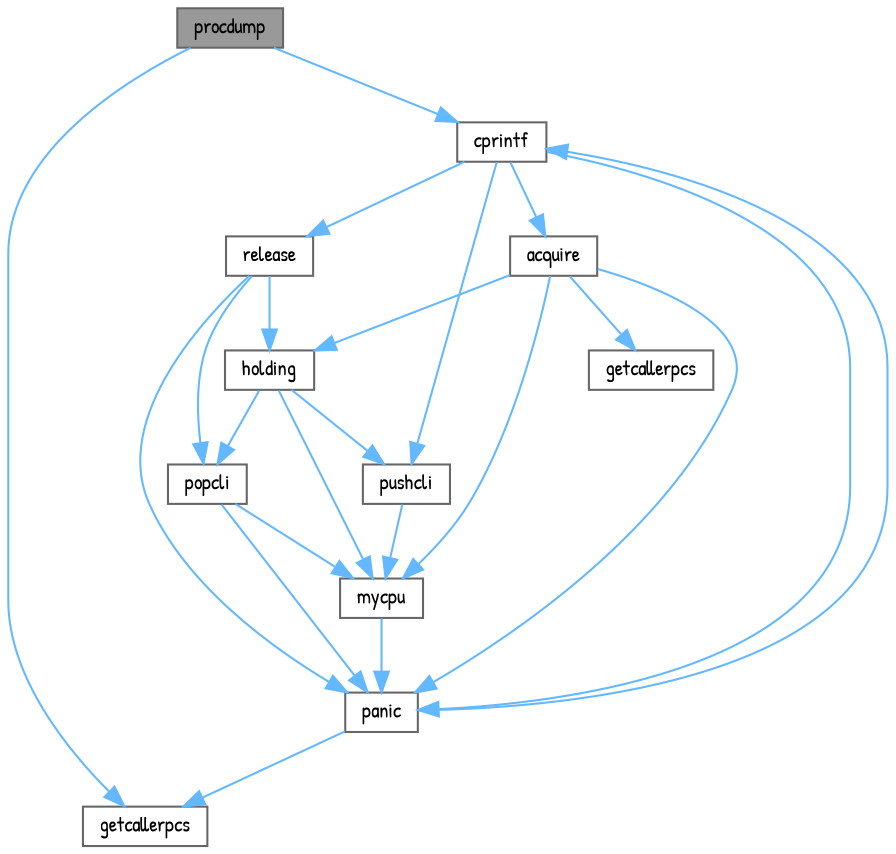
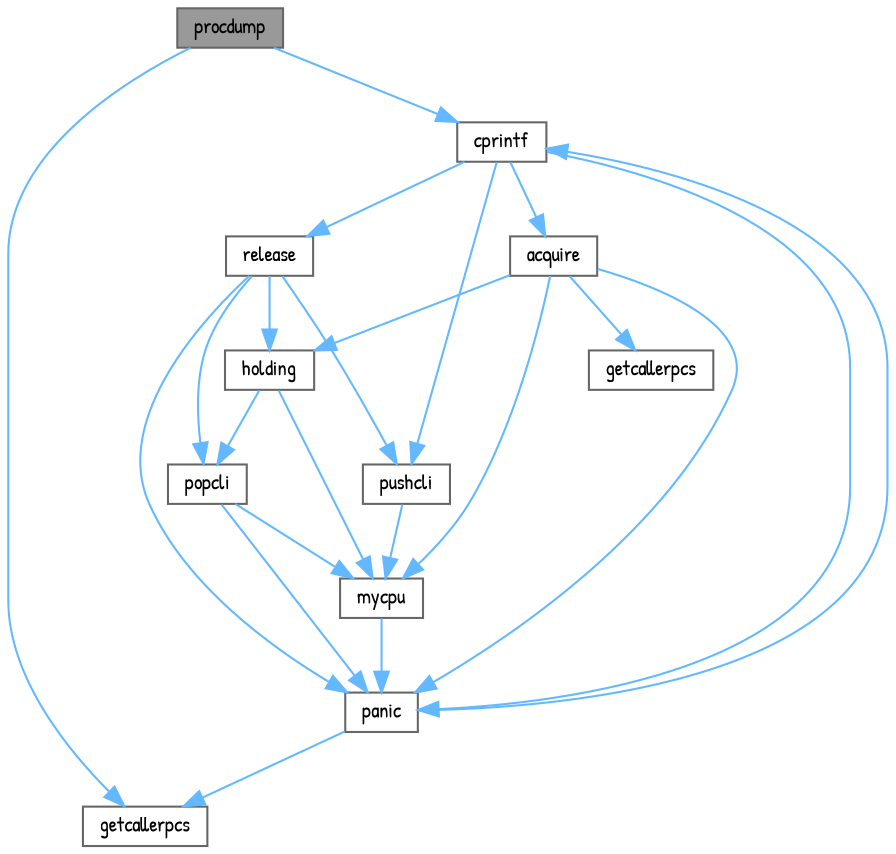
edge "holding" -> "pushcli": now "release" -> "pushcli"
